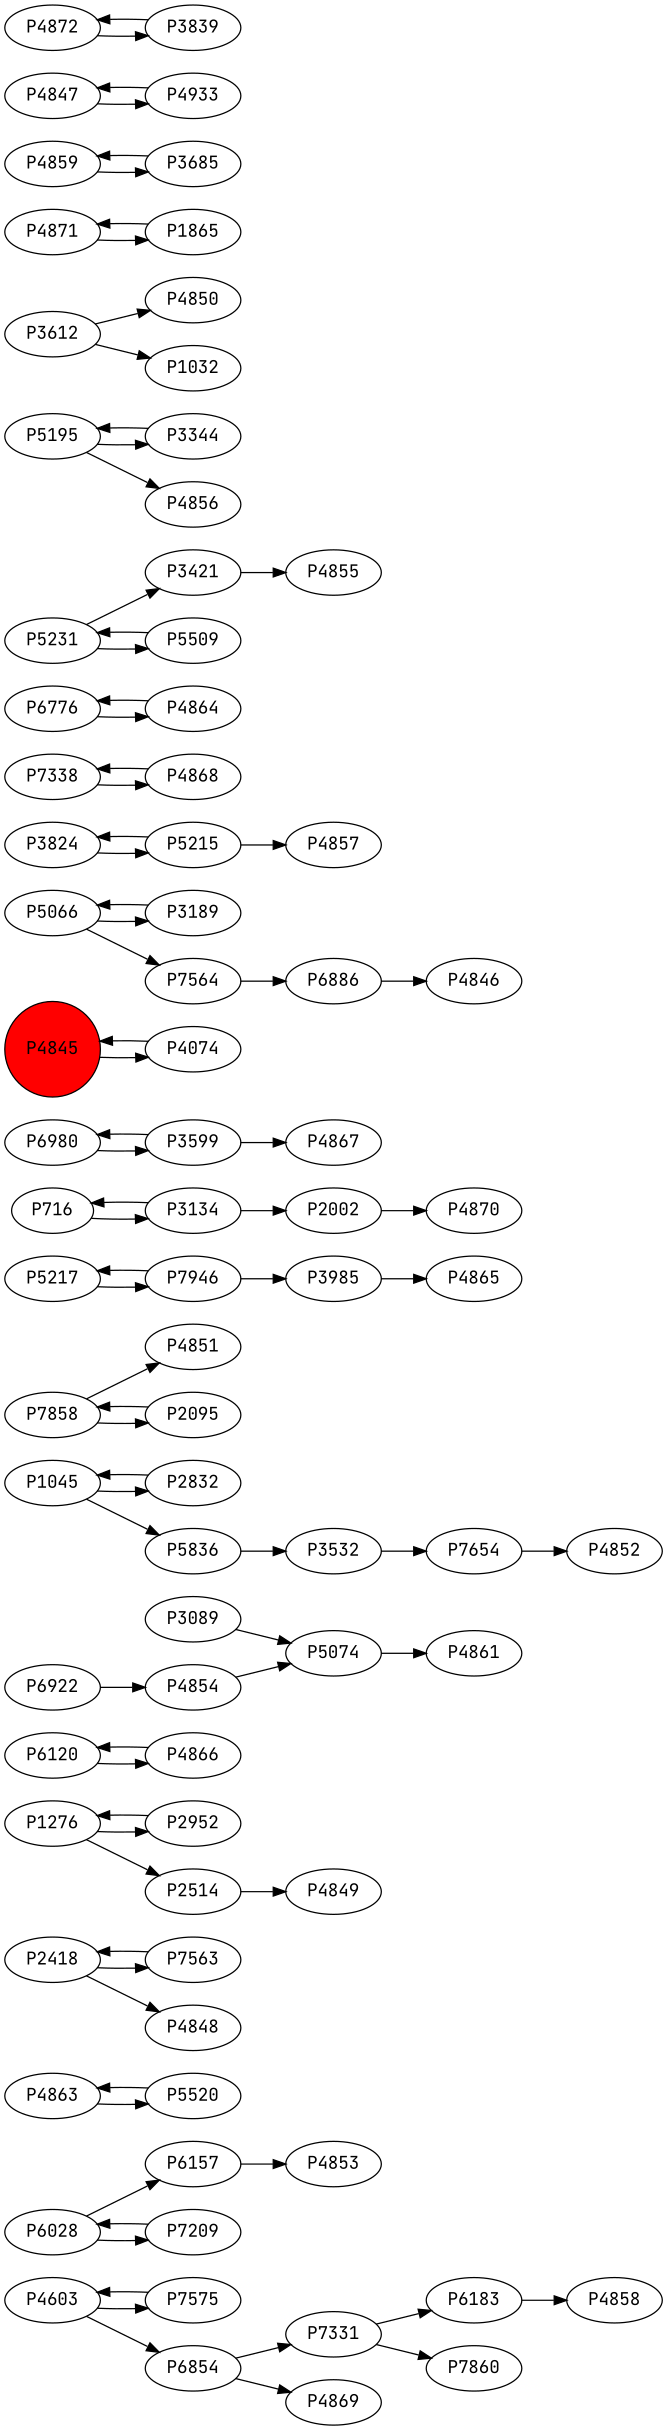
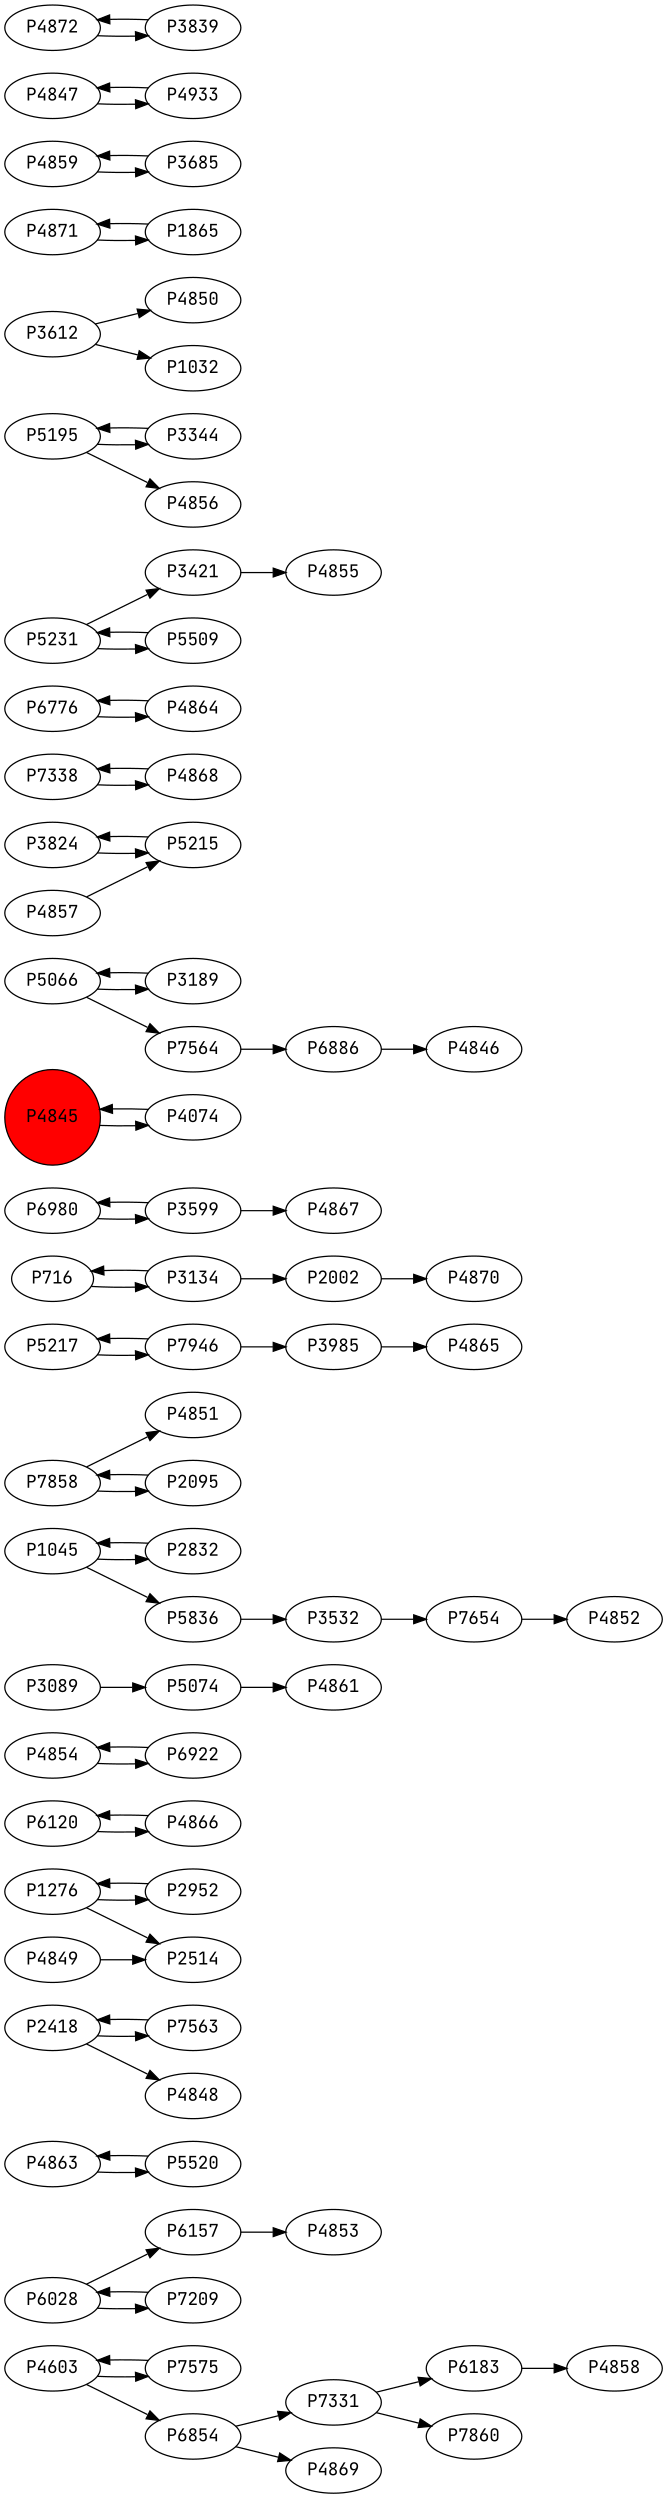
edge "P5215" -> "P4857": reversed
edge "P4854" -> "P5074": now "P4854" -> "P6922"
edge "P2514" -> "P4849": reversed
